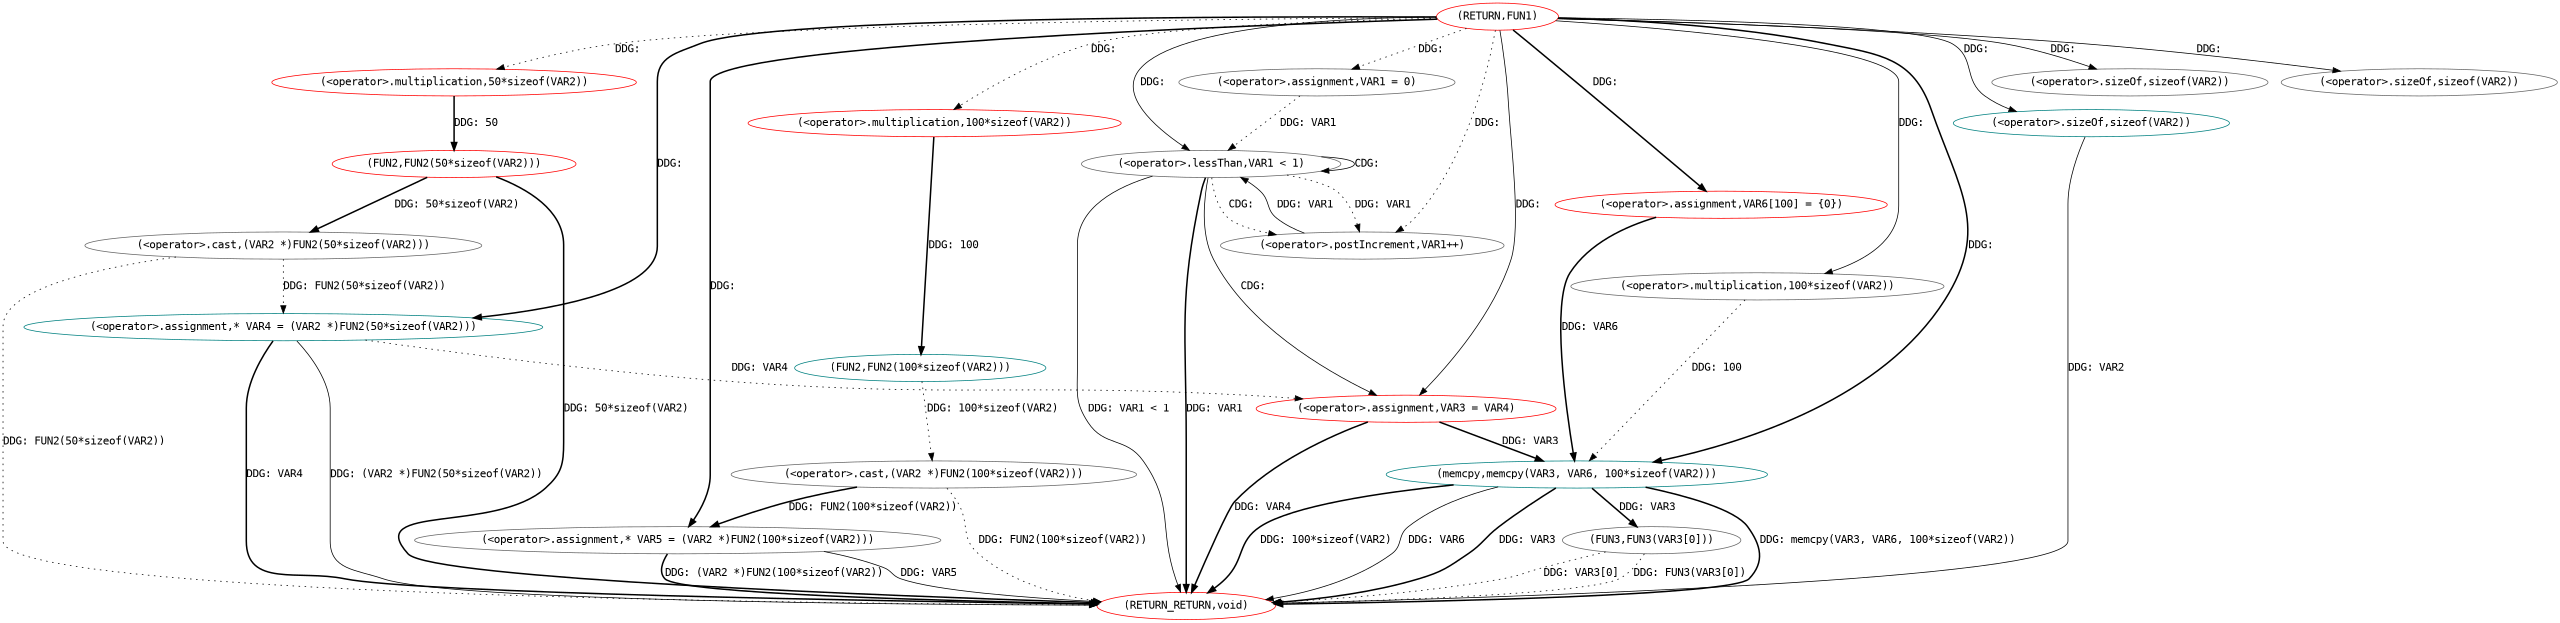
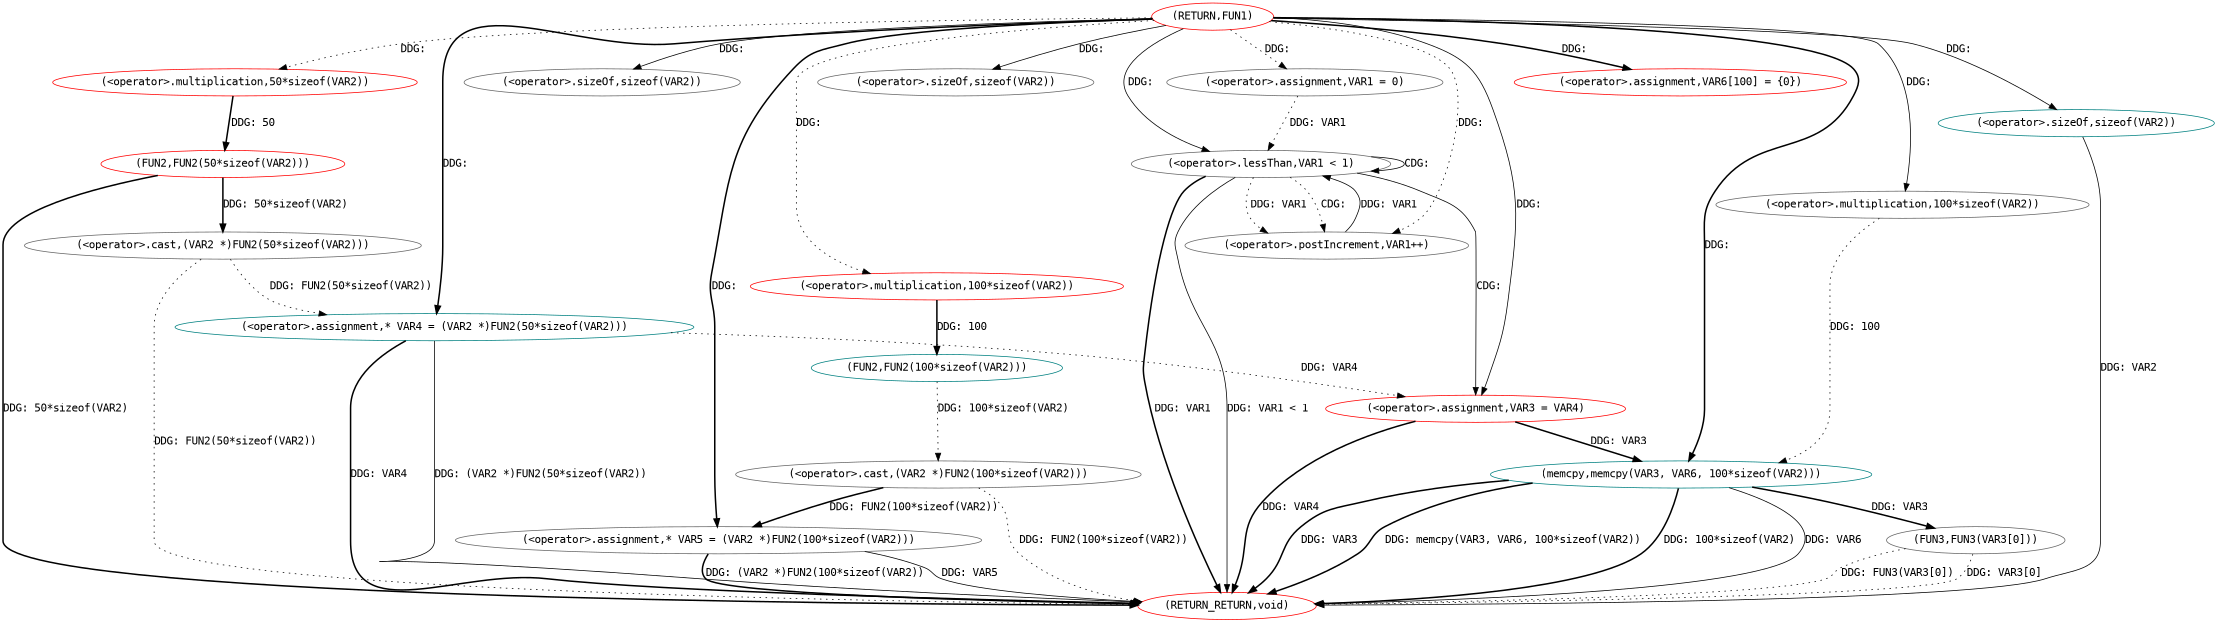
edge "(<operator>.assignment,VAR6[100] = {0})" -> "(memcpy,memcpy(VAR3, VAR6, 100*sizeof(VAR2)))": removed, label "DDG: VAR6"
